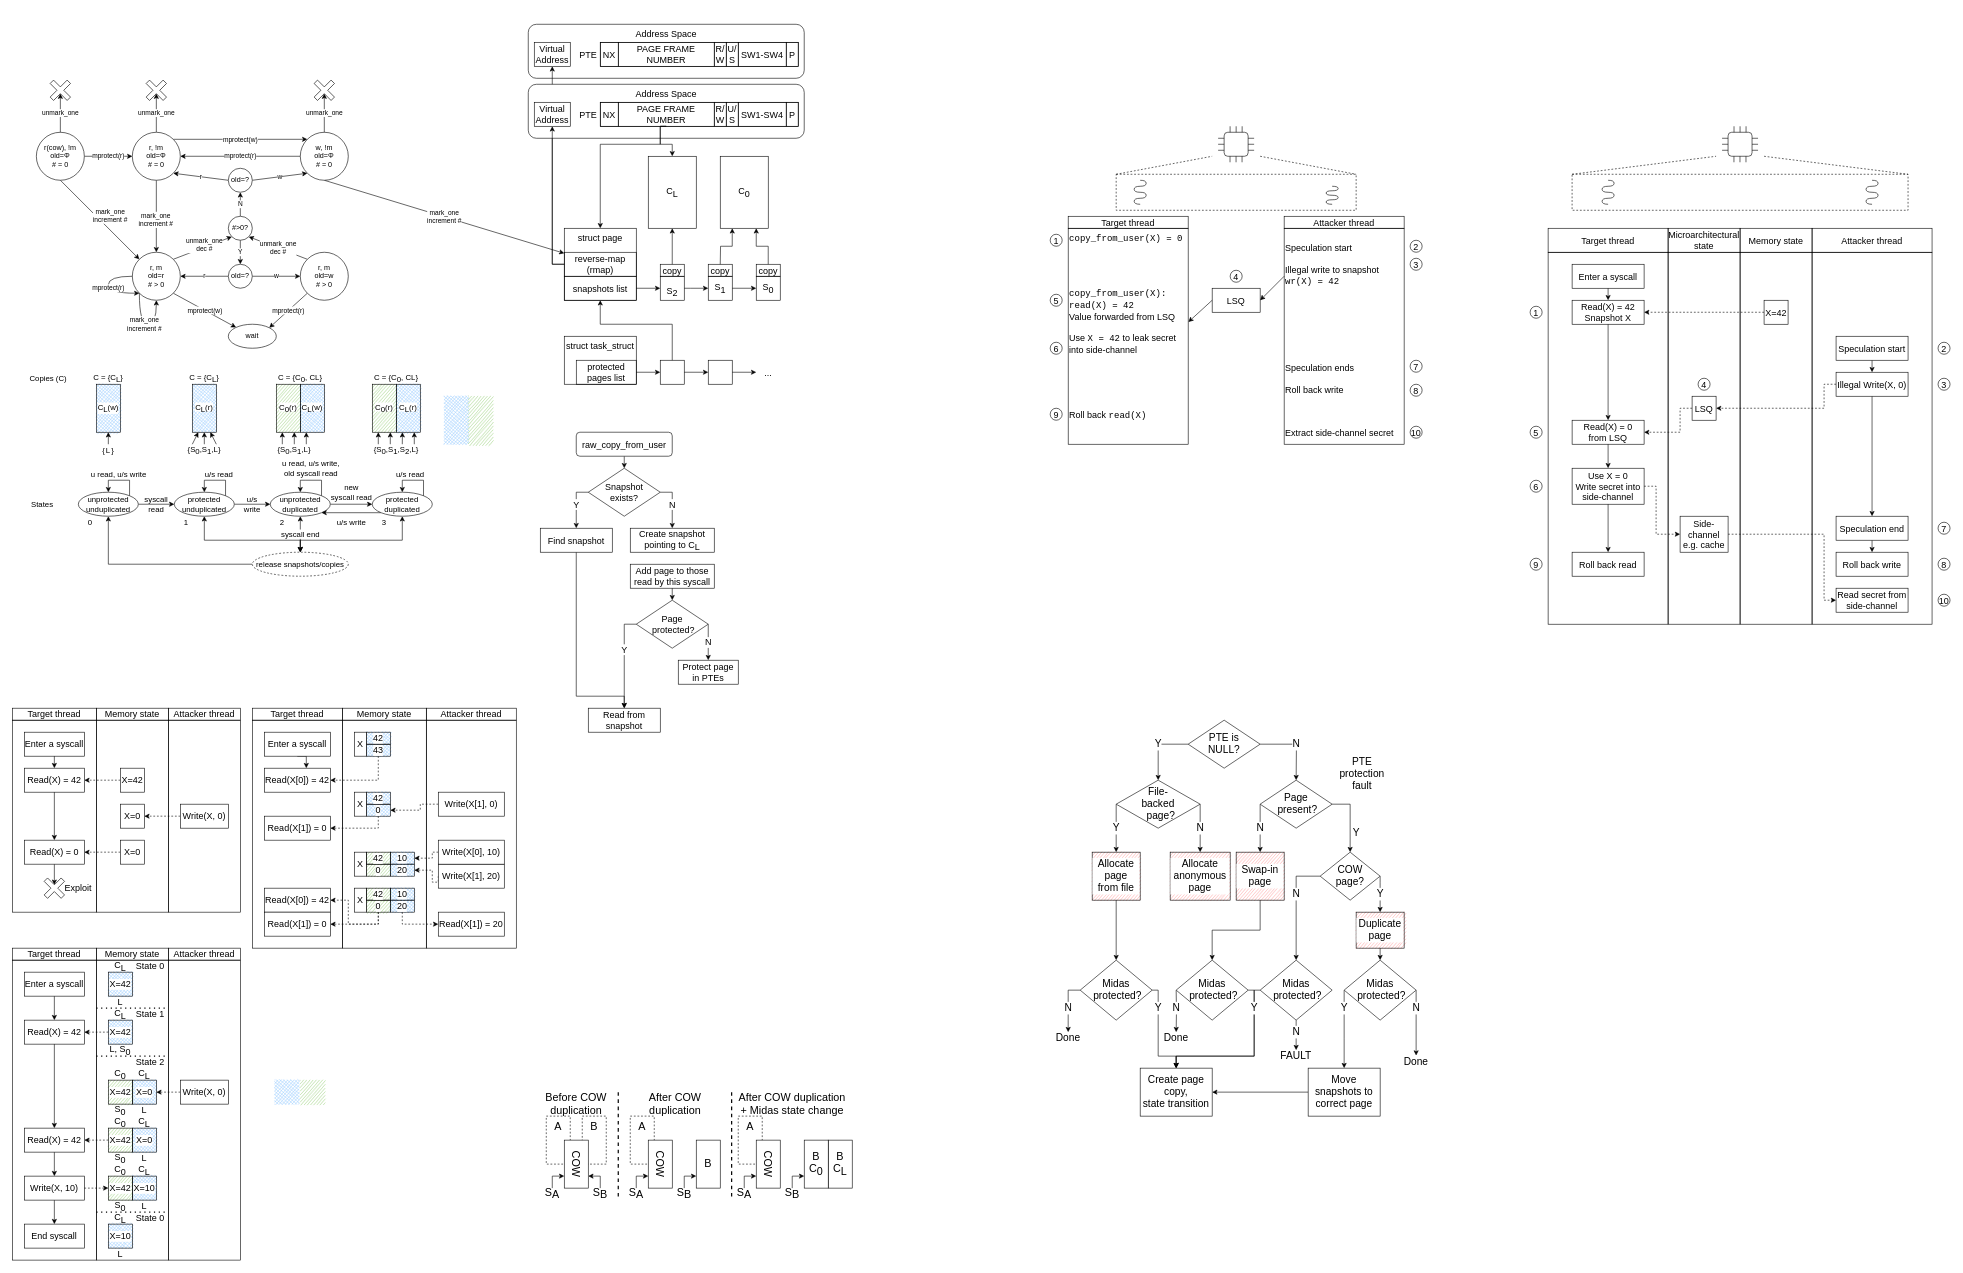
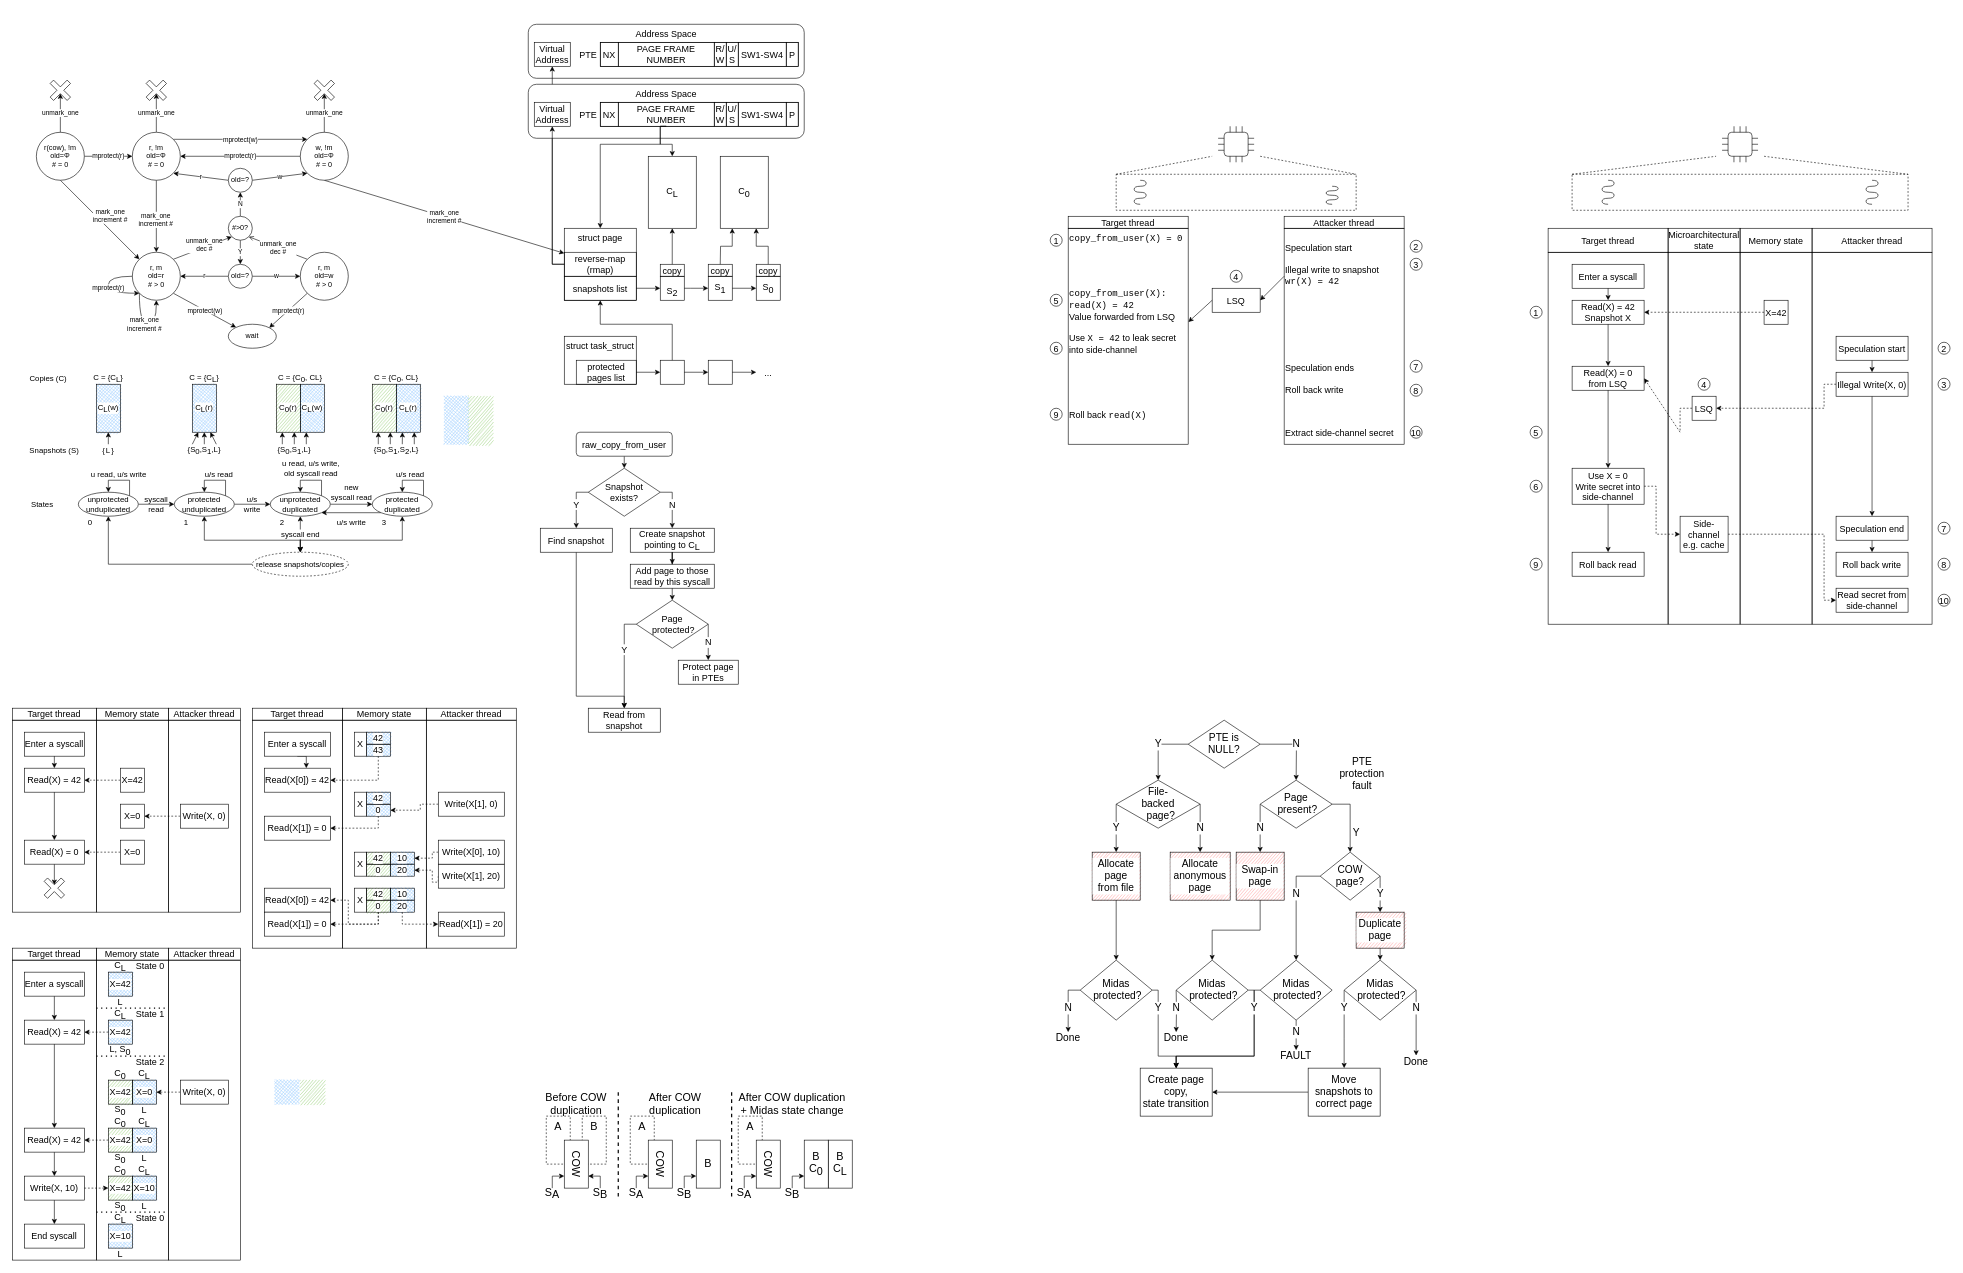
edge "r, m old=w # > 0" -> "#>0?": arrowhead classic -> open
node "Read(X) = 0 from LSQ": moved (1608, 432) -> (1608, 378)
node "Snapshots (S)": added
edge "Create snapshot pointing to CL" -> "Add page to those read by this syscall": added
node "Exploit": removed
